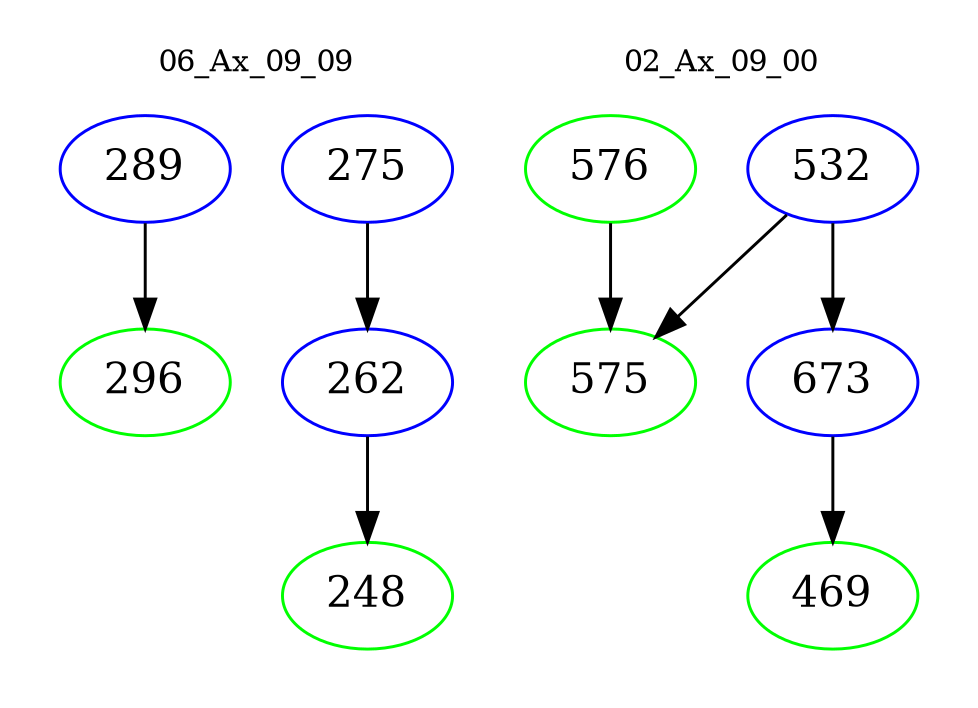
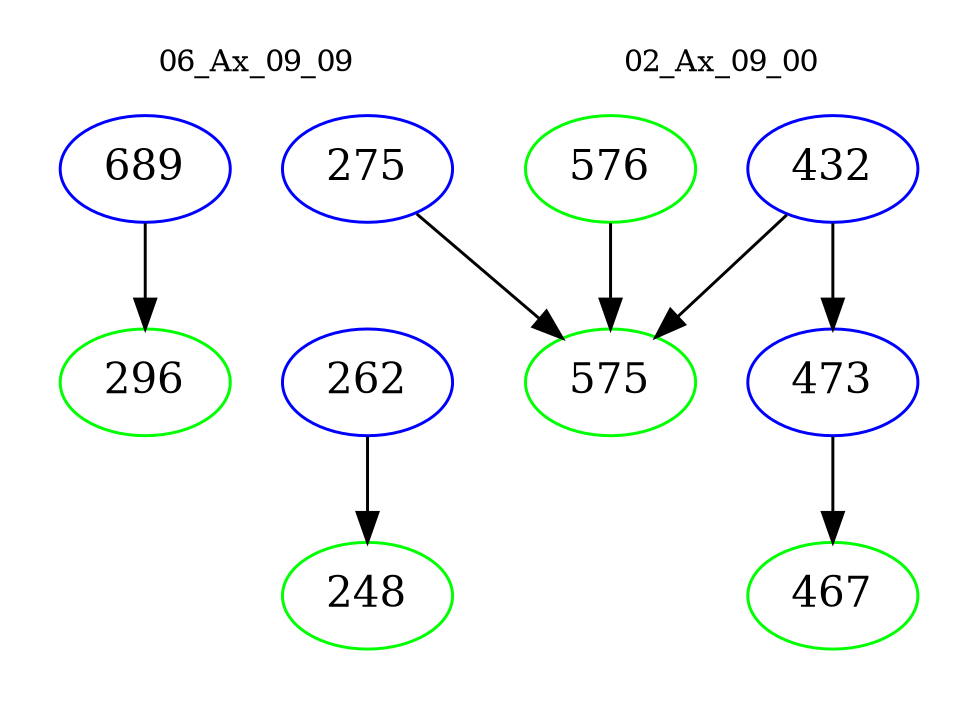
node "289": label "289" -> "689"
node "532": label "532" -> "432"
edge "275" -> "262": now "275" -> "575"
node "673": label "673" -> "473"
node "469": label "469" -> "467"
